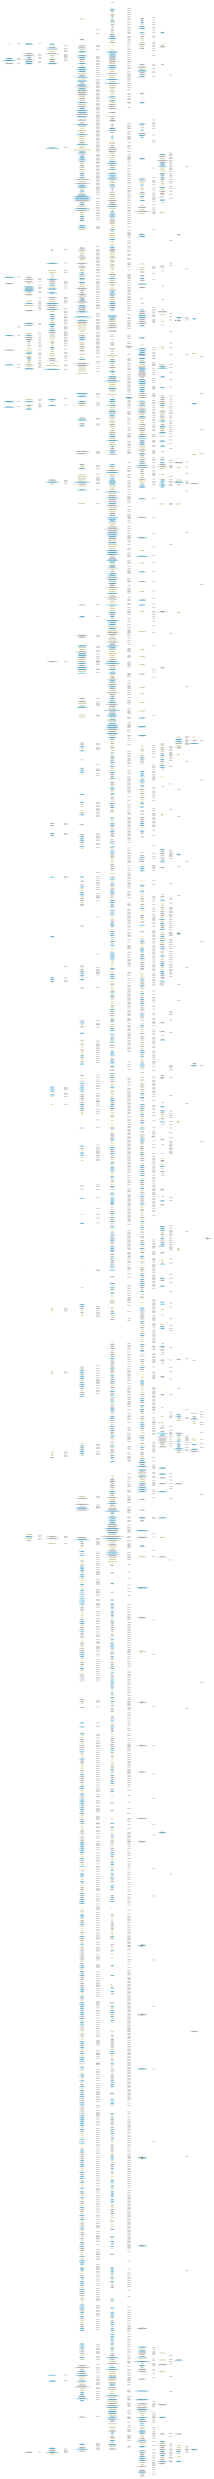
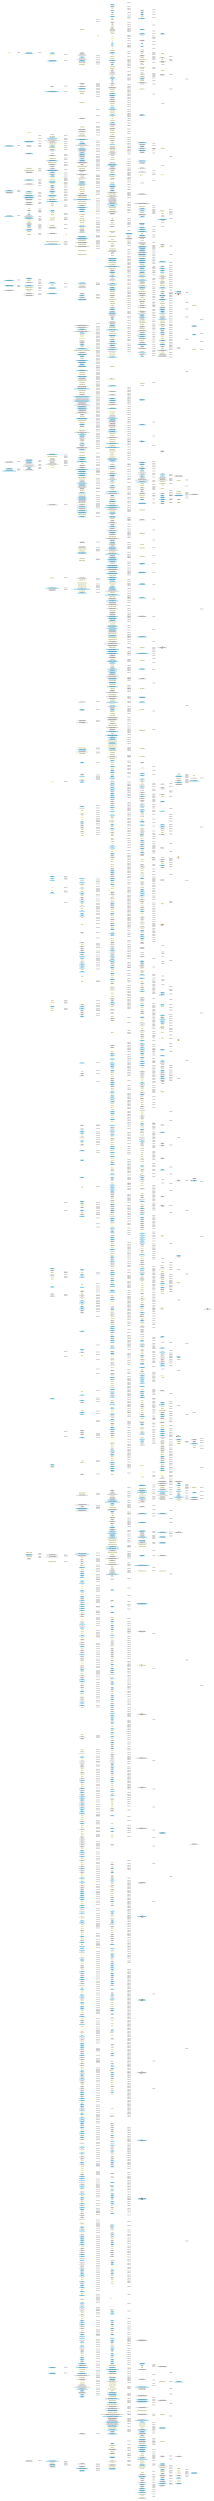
edge "d3f:IPAddress" -> ":PrivateIPAddress": reversed
